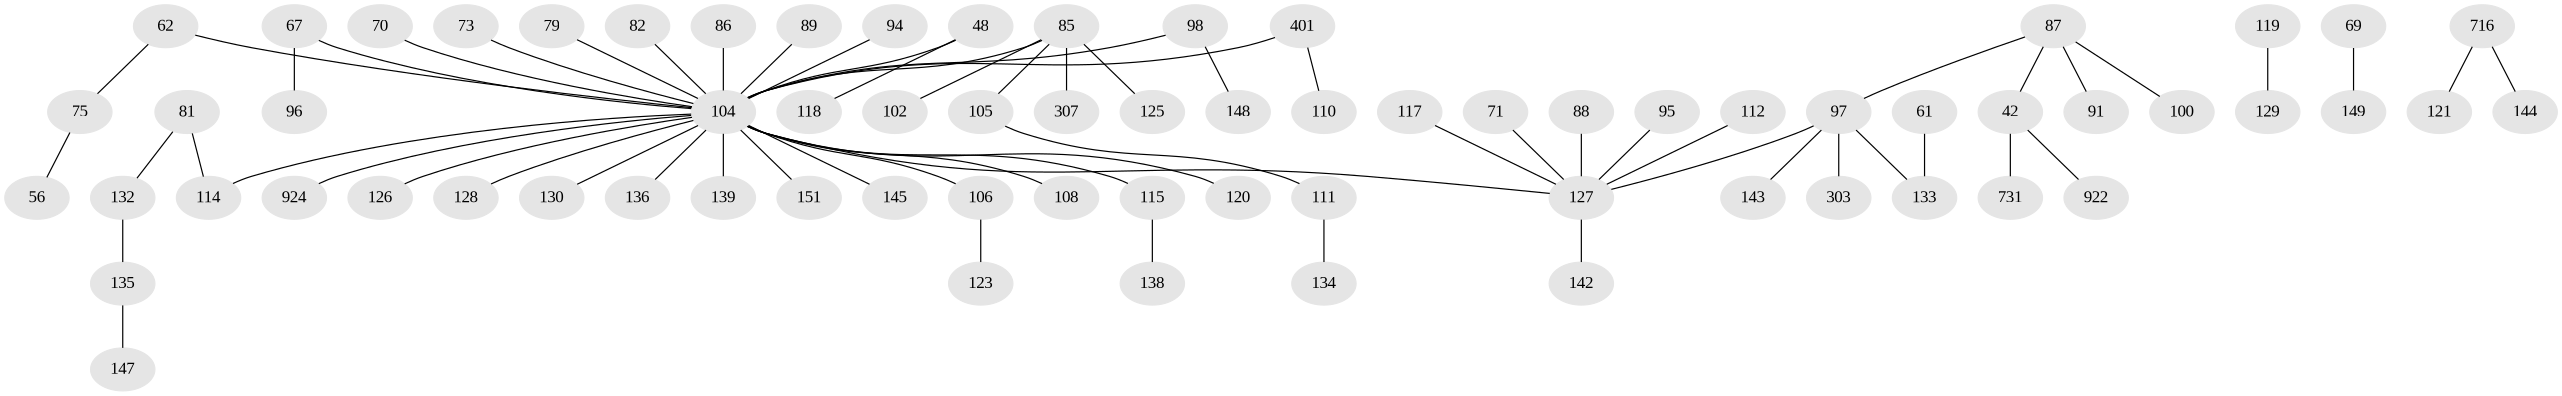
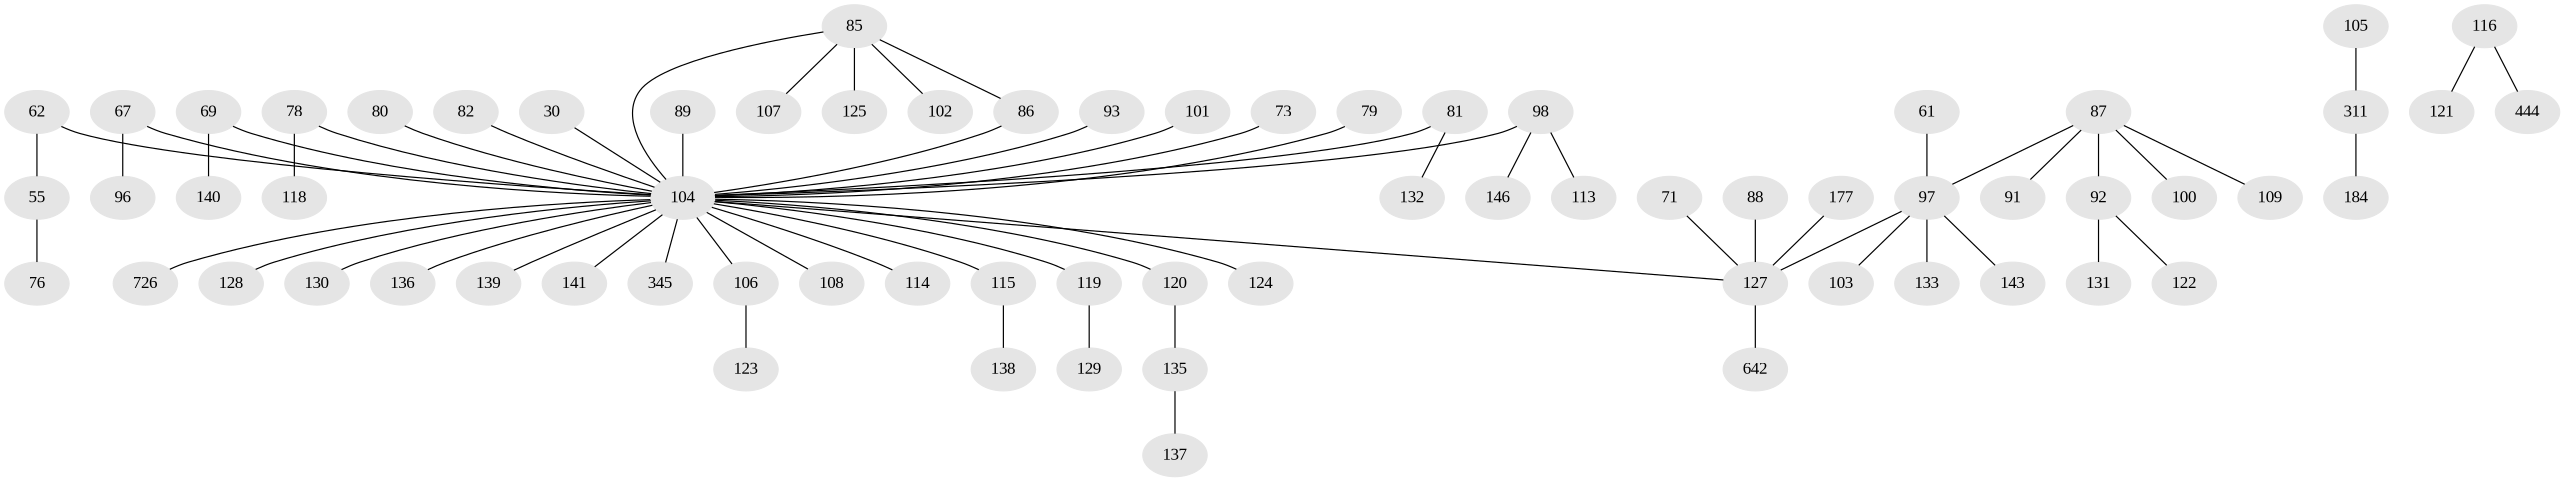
node "70": label "70" -> "30"
node "94": label "94" -> "93"
node "48": label "48" -> "78"
node "401": label "401" -> "101"
node "716": label "716" -> "116"
edge "85" -- "105": now "85" -- "86"
node "75": label "75" -> "55"
node "80": added
node "307": label "307" -> "107"
node "148": label "148" -> "146"
node "110": removed
node "117": label "117" -> "177"
node "95": removed
node "112": removed
node "42": label "42" -> "92"
node "149": label "149" -> "140"
node "144": label "144" -> "444"
edge "81" -- "114": now "81" -- "104"
edge "61" -- "133": now "61" -- "97"
edge "69" -- "104": added
node "56": label "56" -> "76"
node "924": label "924" -> "124"
node "126": label "126" -> "726"
node "151": label "151" -> "141"
node "145": label "145" -> "345"
node "111": label "111" -> "311"
node "113": added
node "303": label "303" -> "103"
node "731": label "731" -> "131"
node "922": label "922" -> "122"
node "109": added
edge "104" -- "119": added
edge "132" -- "135": now "120" -- "135"
node "134": label "134" -> "184"
node "142": label "142" -> "642"
node "147": label "147" -> "137"
